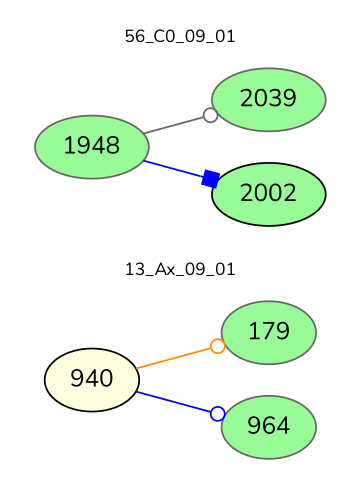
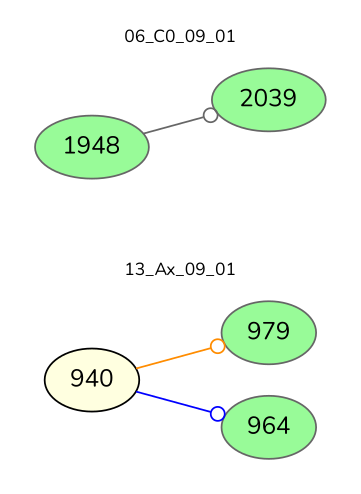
cluster "56_C0_09_01": label "56_C0_09_01" -> "06_C0_09_01"
node "2002": removed
node "179": label "179" -> "979"
